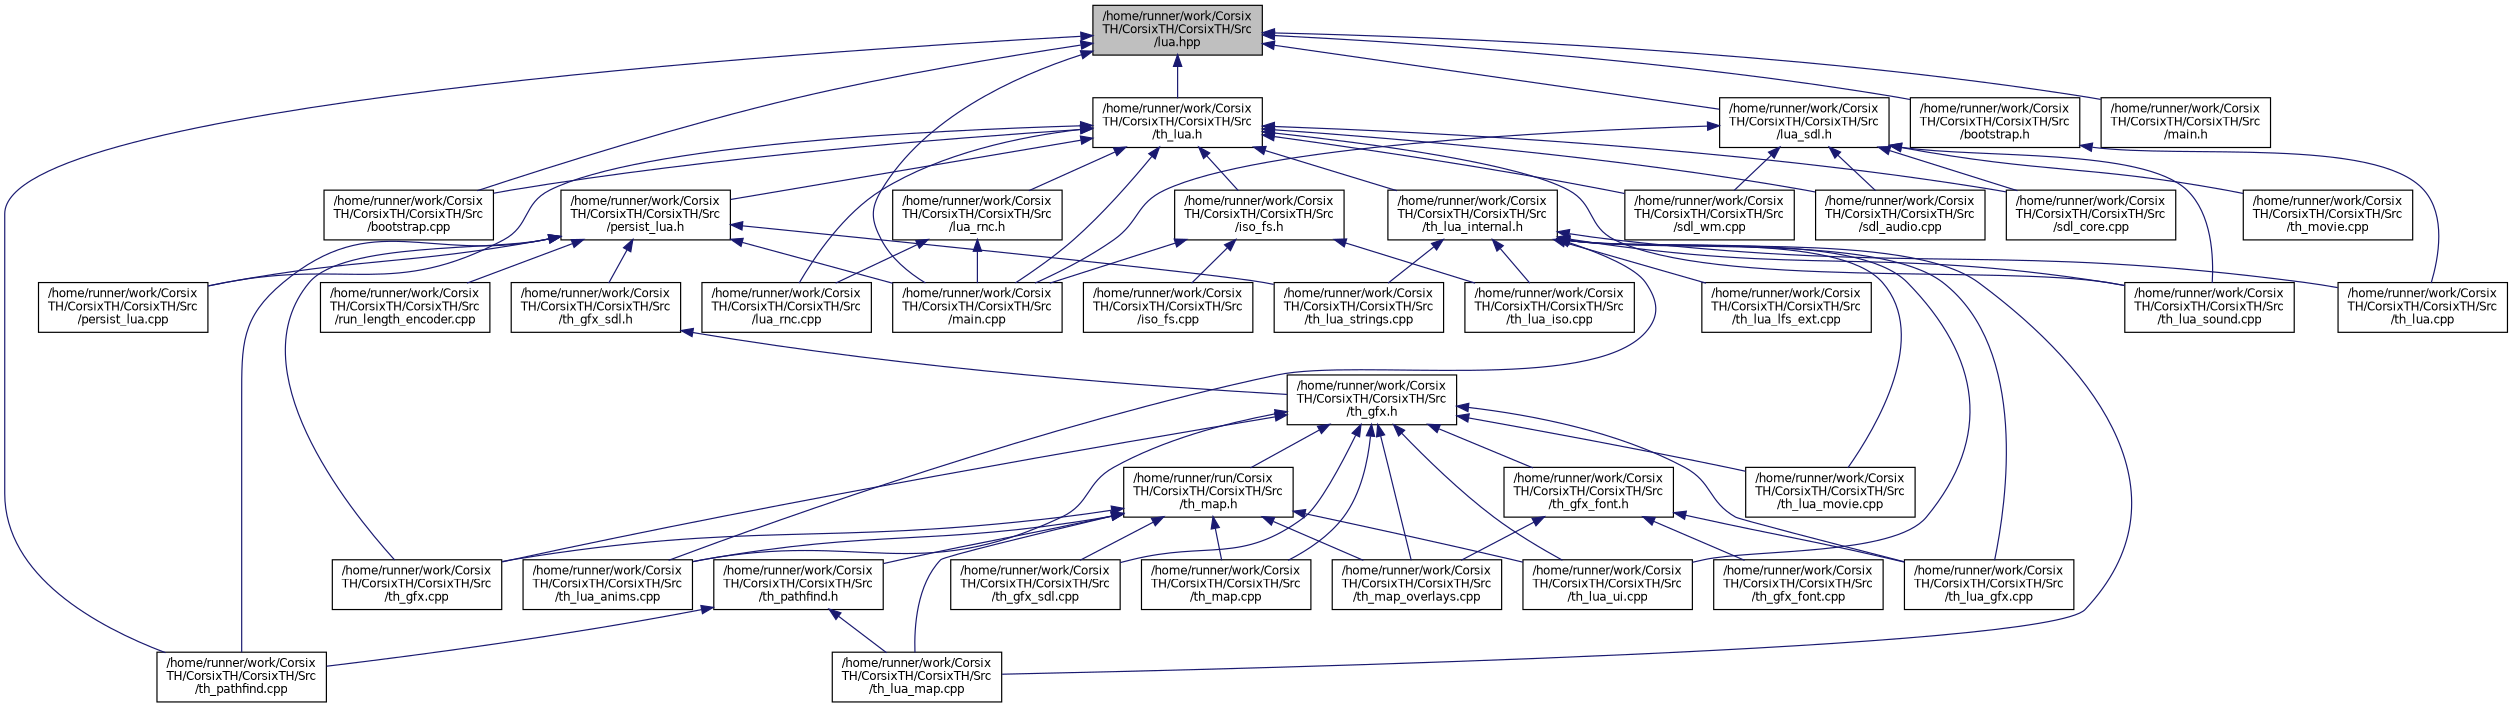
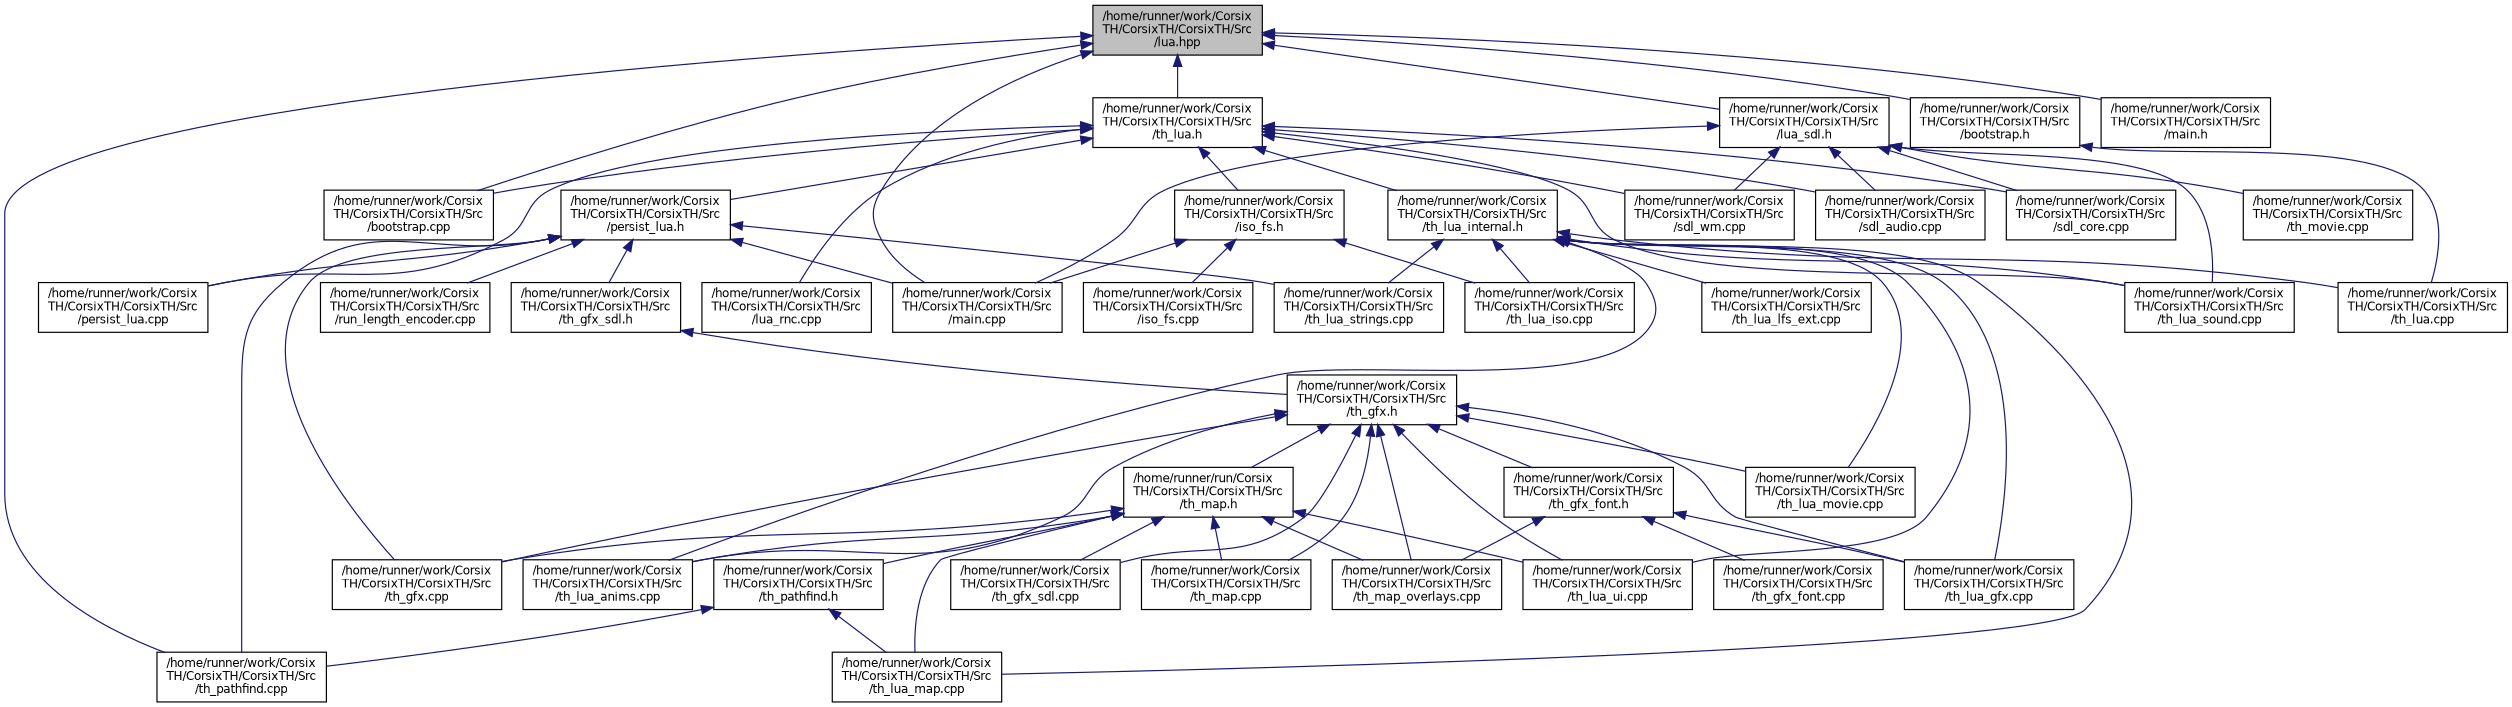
node "/home/runner/work/Corsix TH/CorsixTH/CorsixTH/Src /lua_rnc.h": removed
edge "/home/runner/work/Corsix TH/CorsixTH/CorsixTH/Src /main.cpp" -> "/home/runner/work/Corsix TH/CorsixTH/CorsixTH/Src /th_lua.h": removed
